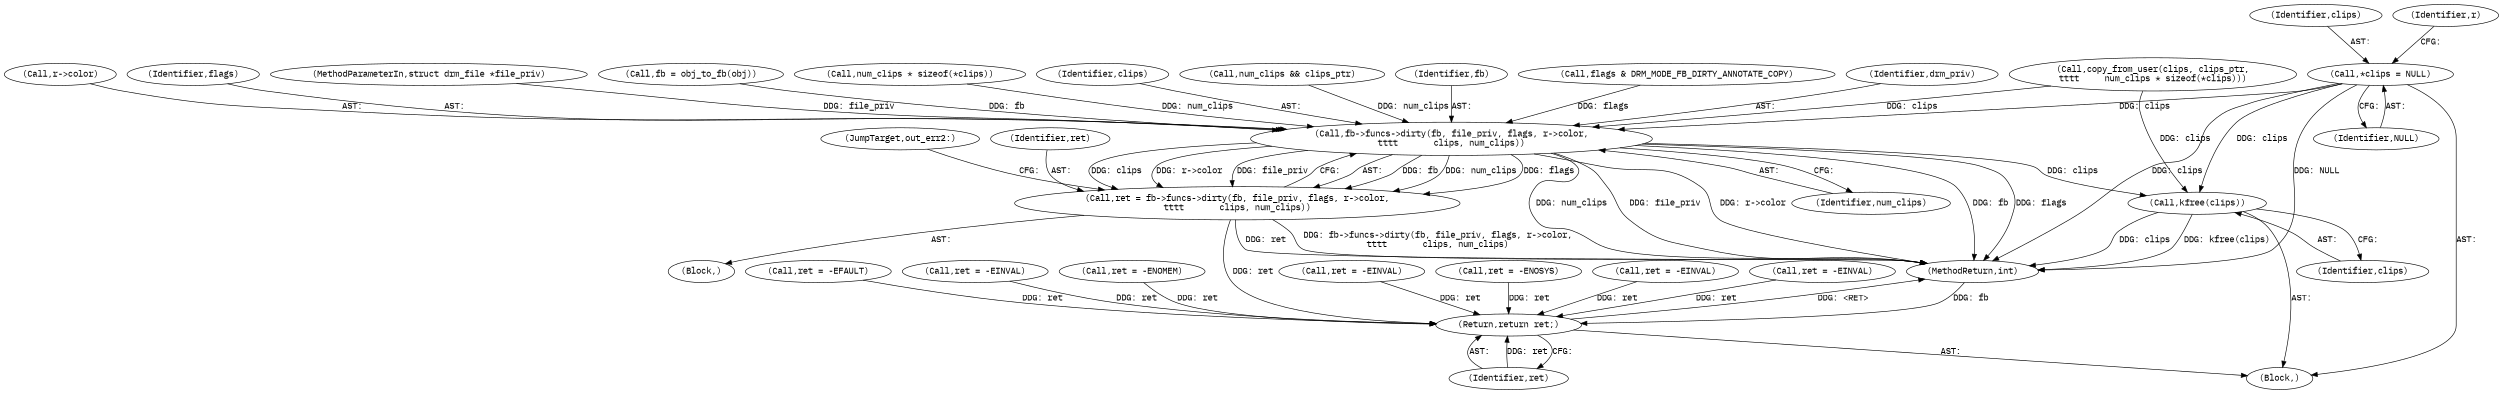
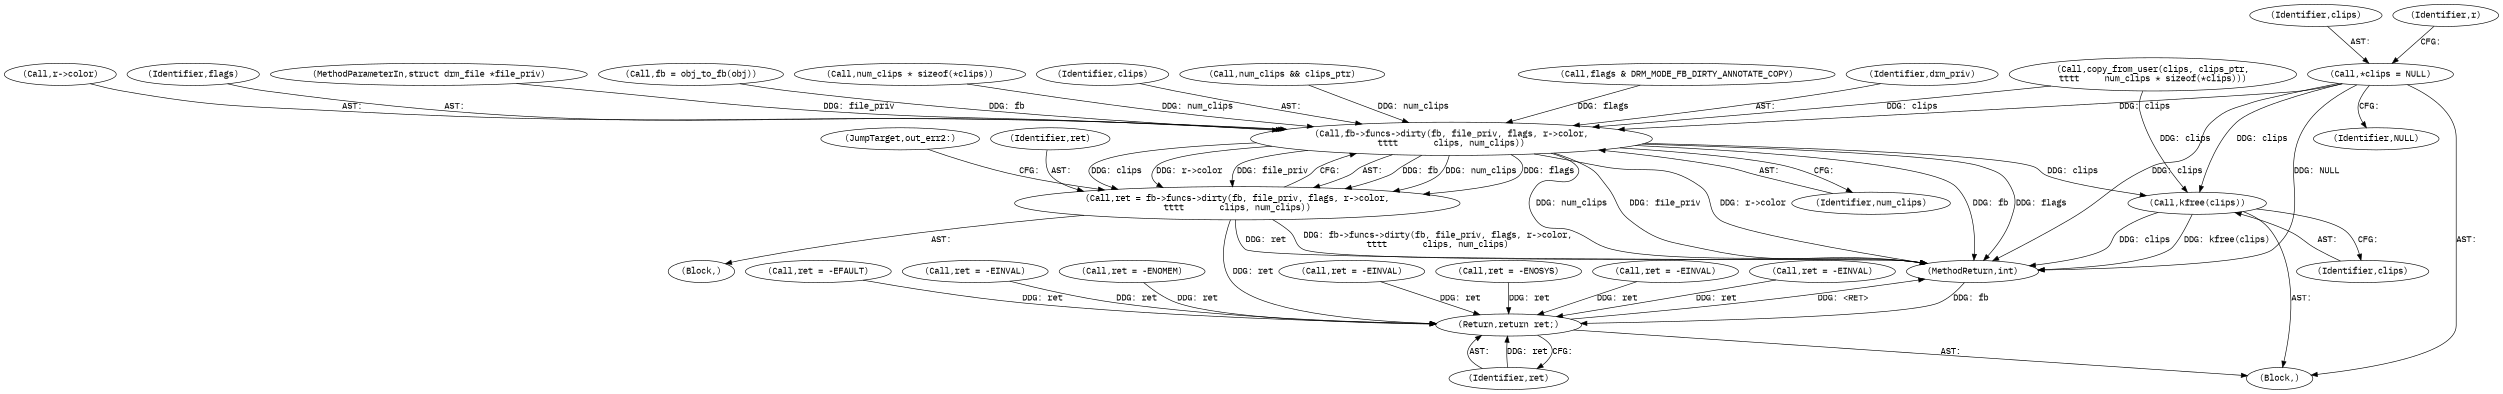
node "(Identifier,fb)": removed
edge "(Identifier,NULL)" -> "(Call,*clips = NULL)": removed, label "AST:"
